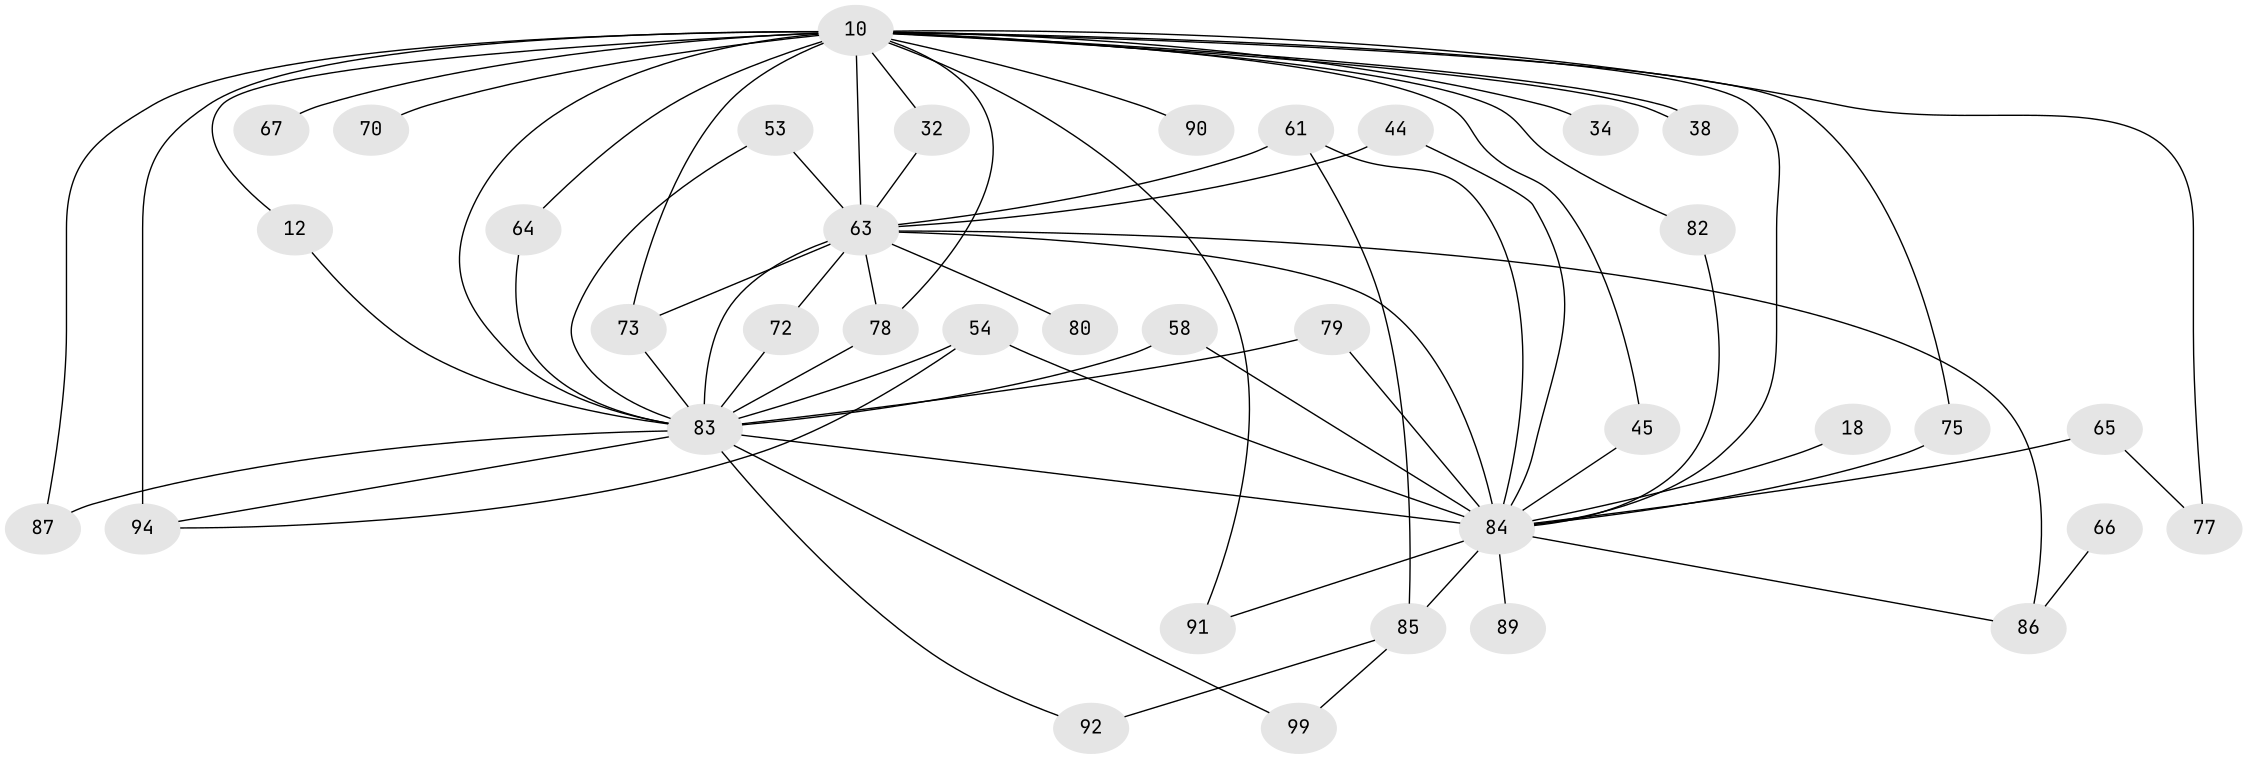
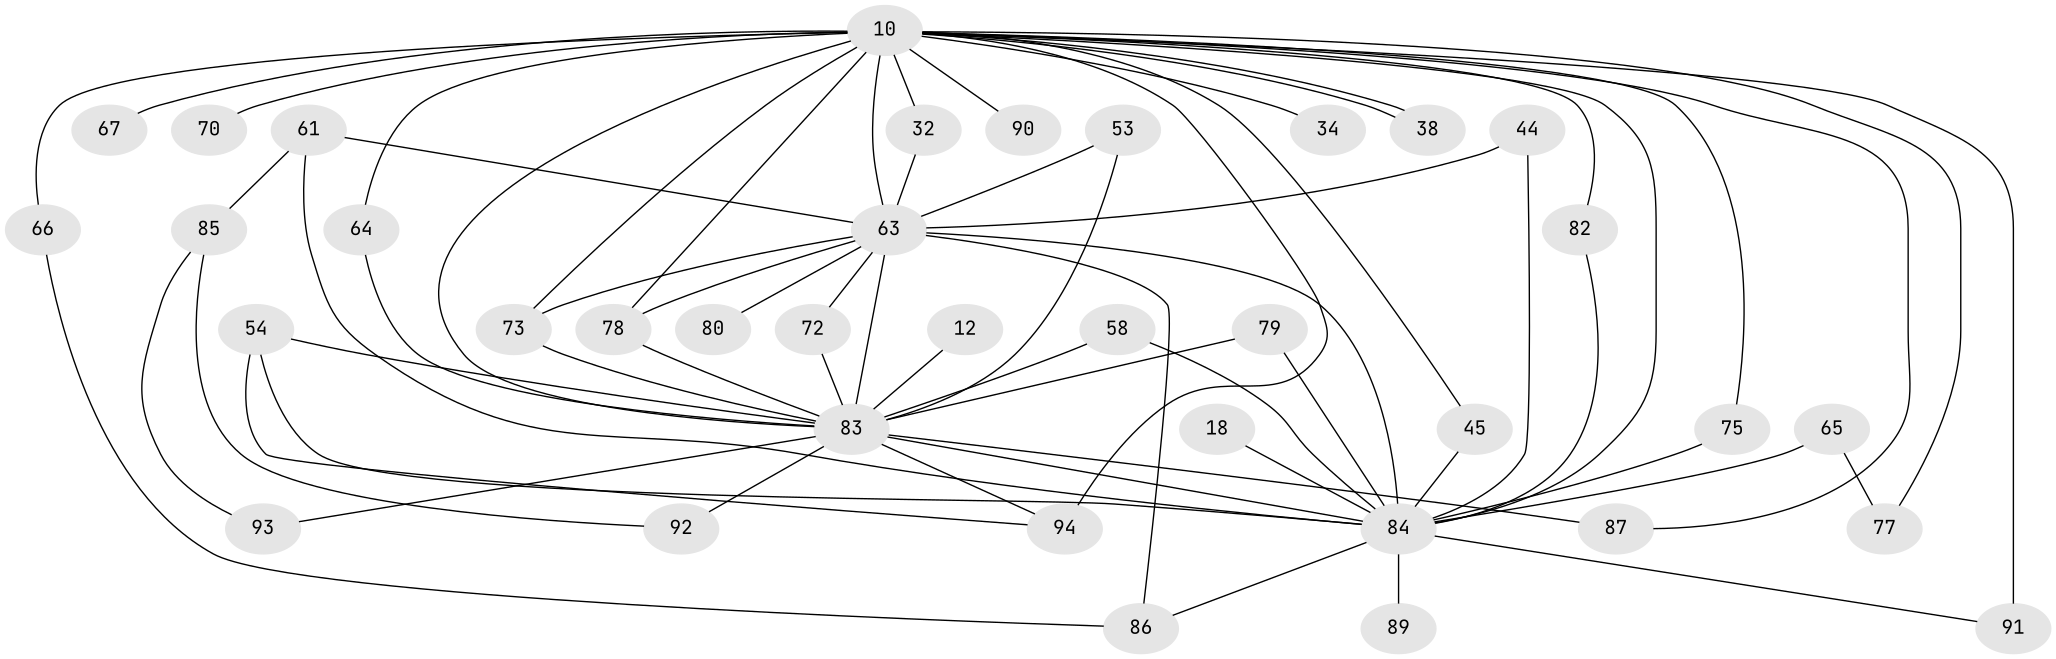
edge "10" -- "12": now "10" -- "66"
edge "84" -- "85": removed
node "99": label "99" -> "93"
